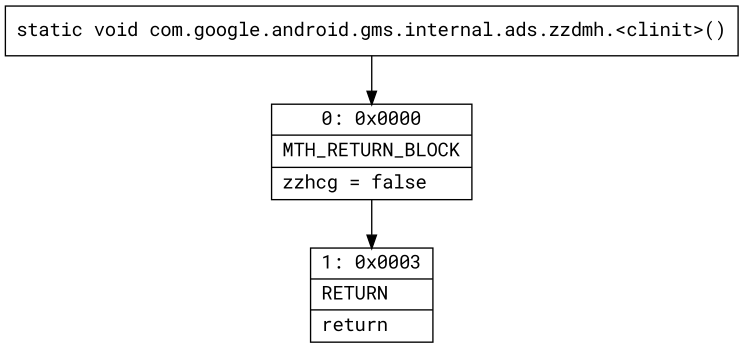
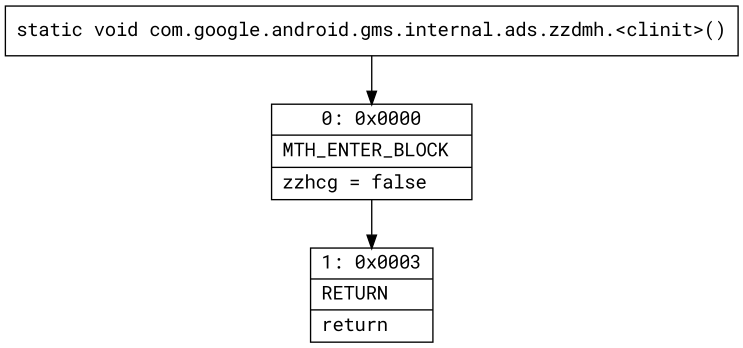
node "0: 0x0000": text "MTH_RETURN_BLOCK" -> "MTH_ENTER_BLOCK"
